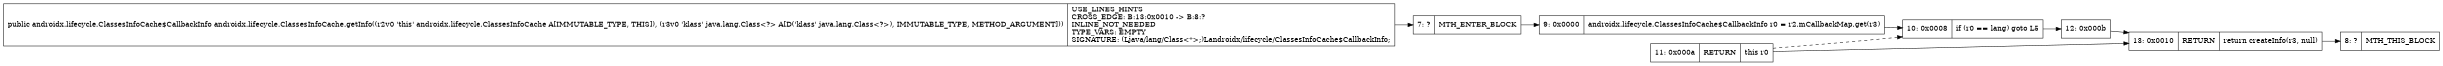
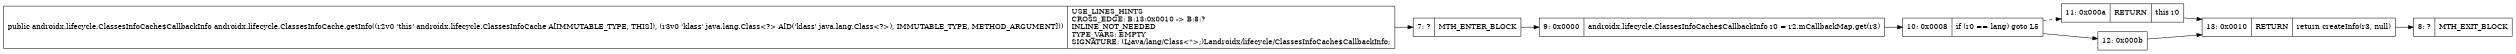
node "8: ?": text "MTH_THIS_BLOCK" -> "MTH_EXIT_BLOCK"
edge "11: 0x000a" -> "10: 0x0008": reversed
